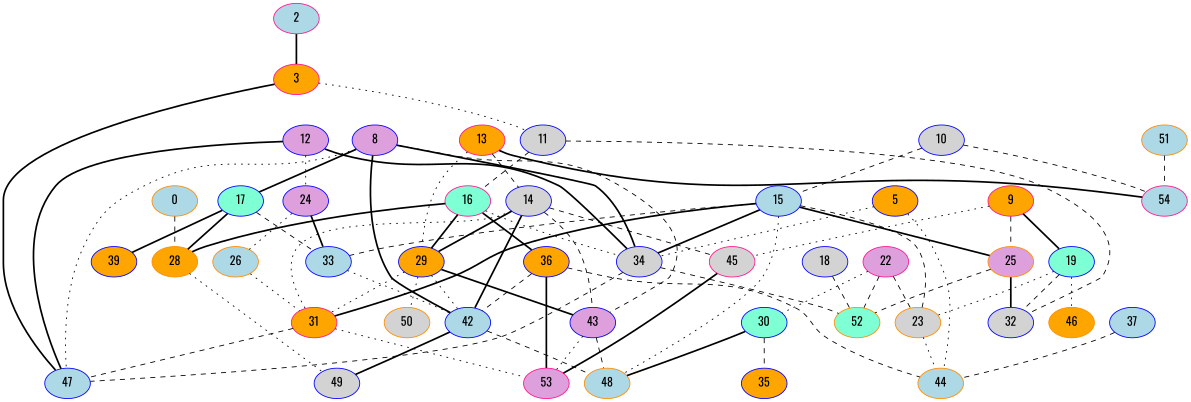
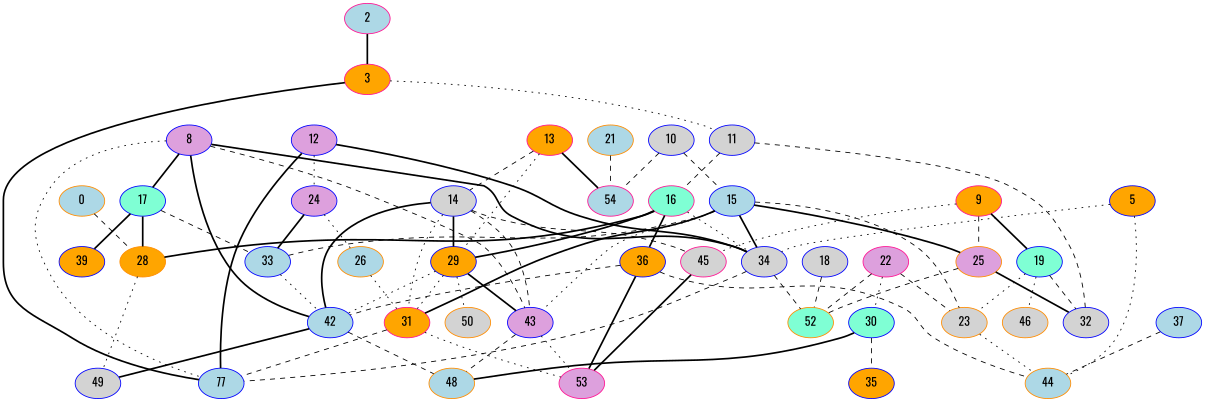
node "51": label "51" -> "21"
edge "15" -- "48": now "15" -- "43"
node "46": fillcolor orange -> lightgrey
node "47": label "47" -> "77"
